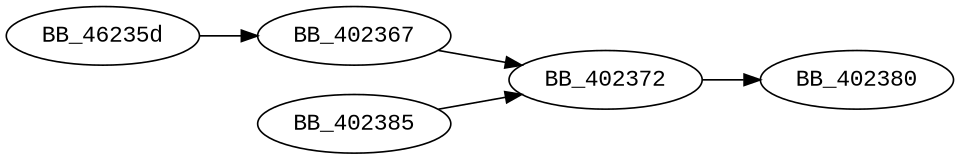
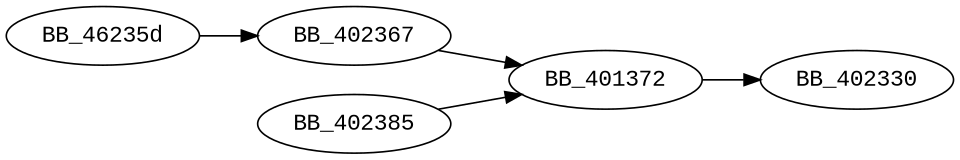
node "BB_402372": label "BB_402372" -> "BB_401372"
node "BB_402380": label "BB_402380" -> "BB_402330"
